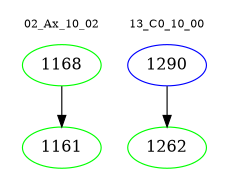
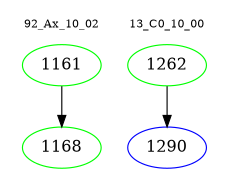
cluster "02_Ax_10_02": label "02_Ax_10_02" -> "92_Ax_10_02"
edge "1168" -> "1161": reversed
edge "1290" -> "1262": reversed
